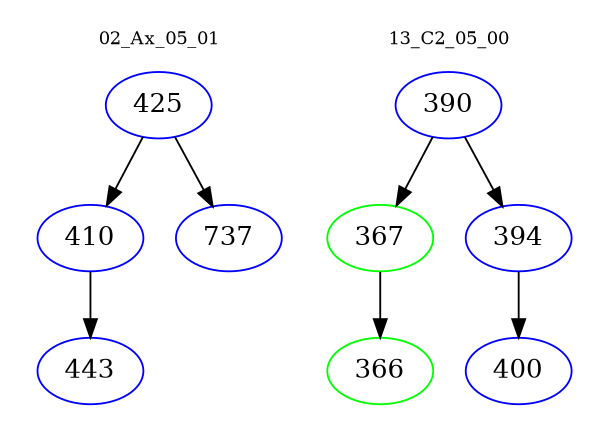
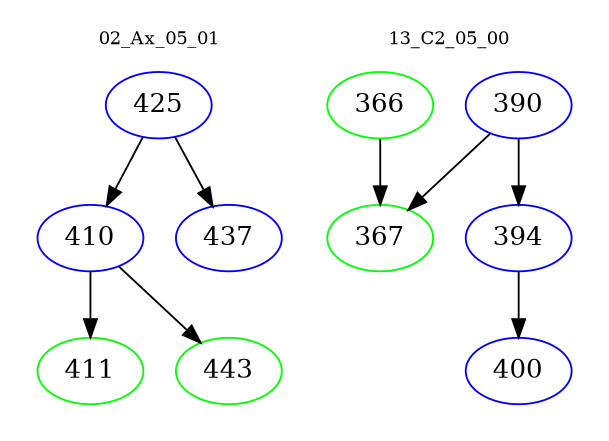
node "737": label "737" -> "437"
edge "367" -> "366": reversed
node "443": color blue -> green
node "411": added
